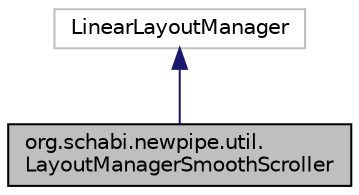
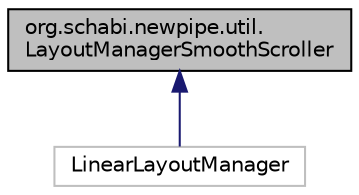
edge "org.schabi.newpipe.util. LayoutManagerSmoothScroller" -> "LinearLayoutManager": reversed
